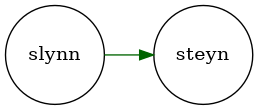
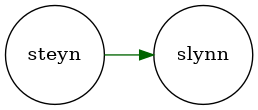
edge "slynn" -> "steyn": reversed
